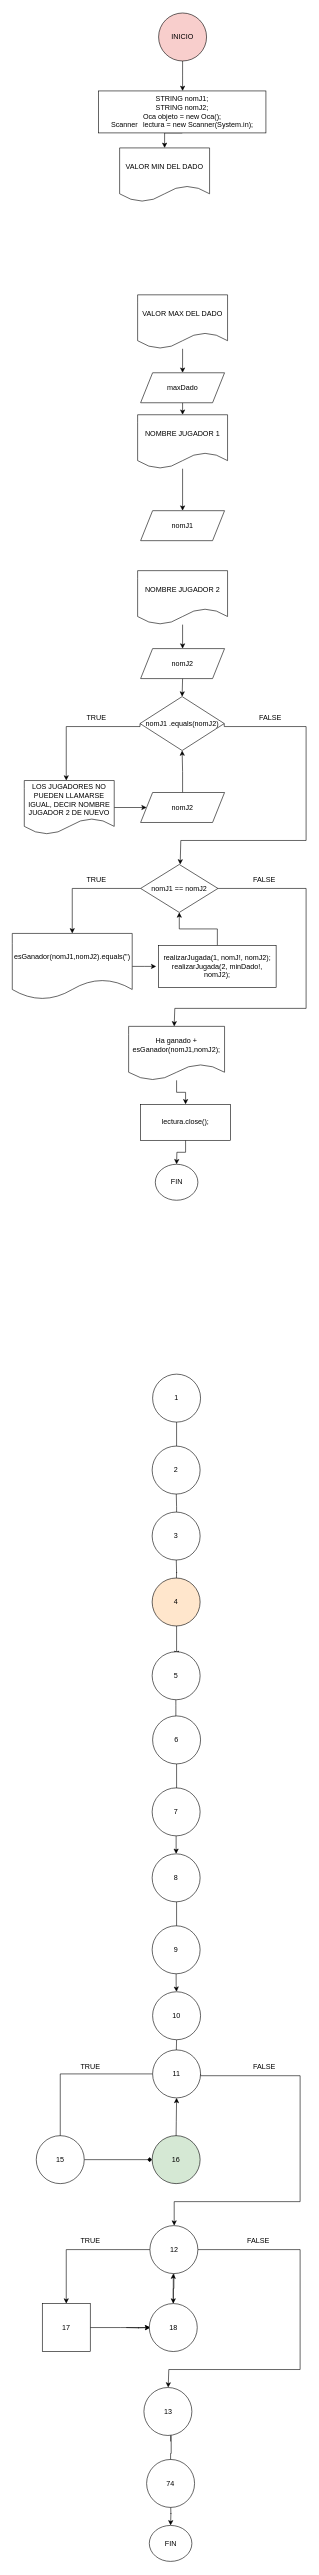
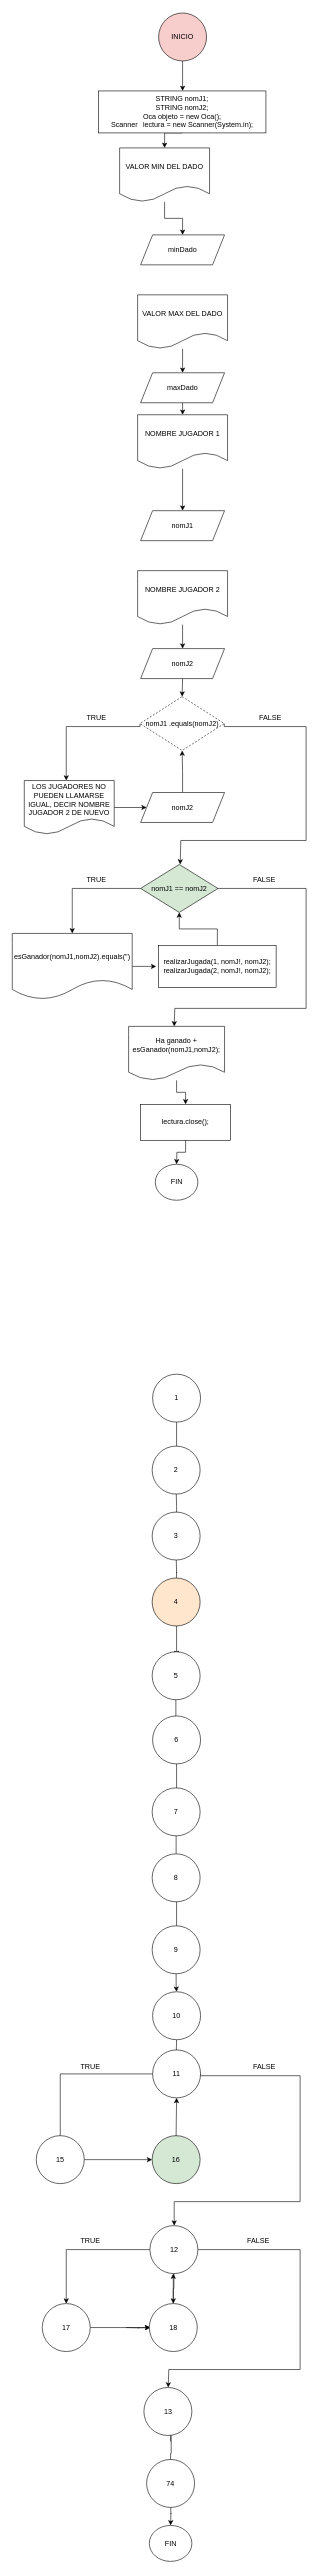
edge "VALOR MIN DEL DADO" -> "minDado": added
node "minDado": added
node "nomJ1 .equals(nomJ2)": style solid -> dashed
node "nomJ1 == nomJ2": fillcolor #ffffff -> #d5e8d4
node "realizarJugada(1, nomJ!, nomJ2); realizarJugada(2, minDado!, nomJ2);": label "realizarJugada(1, nomJ!, nomJ2); realizarJugada(2, minDado!, nomJ2);" -> "realizarJugada(1, nomJ!, nomJ2); realizarJugada(2, nomJ!, nomJ2);"
edge "7" -> "8": arrowhead classic -> none
edge "15" -> "16": arrowhead diamond -> classic
node "17": shape rectangle -> ellipse
